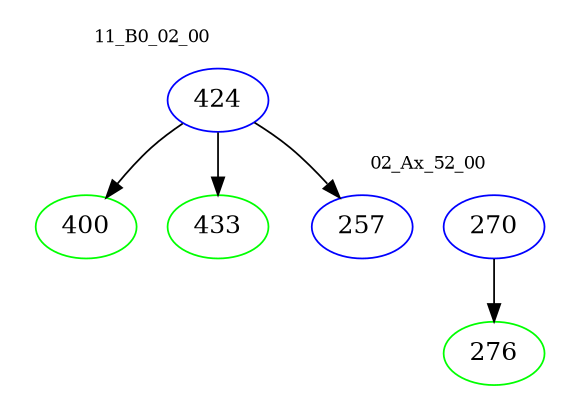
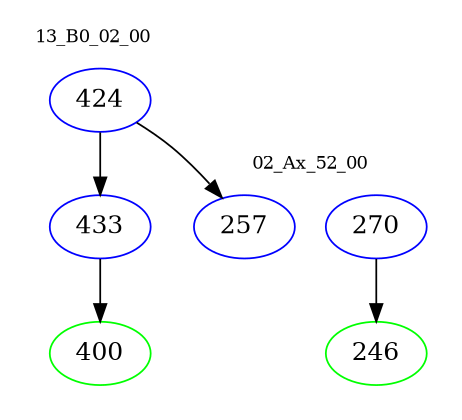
cluster "11_B0_02_00": label "11_B0_02_00" -> "13_B0_02_00"
edge "424" -> "400": now "433" -> "400"
node "433": color green -> blue
node "276": label "276" -> "246"
